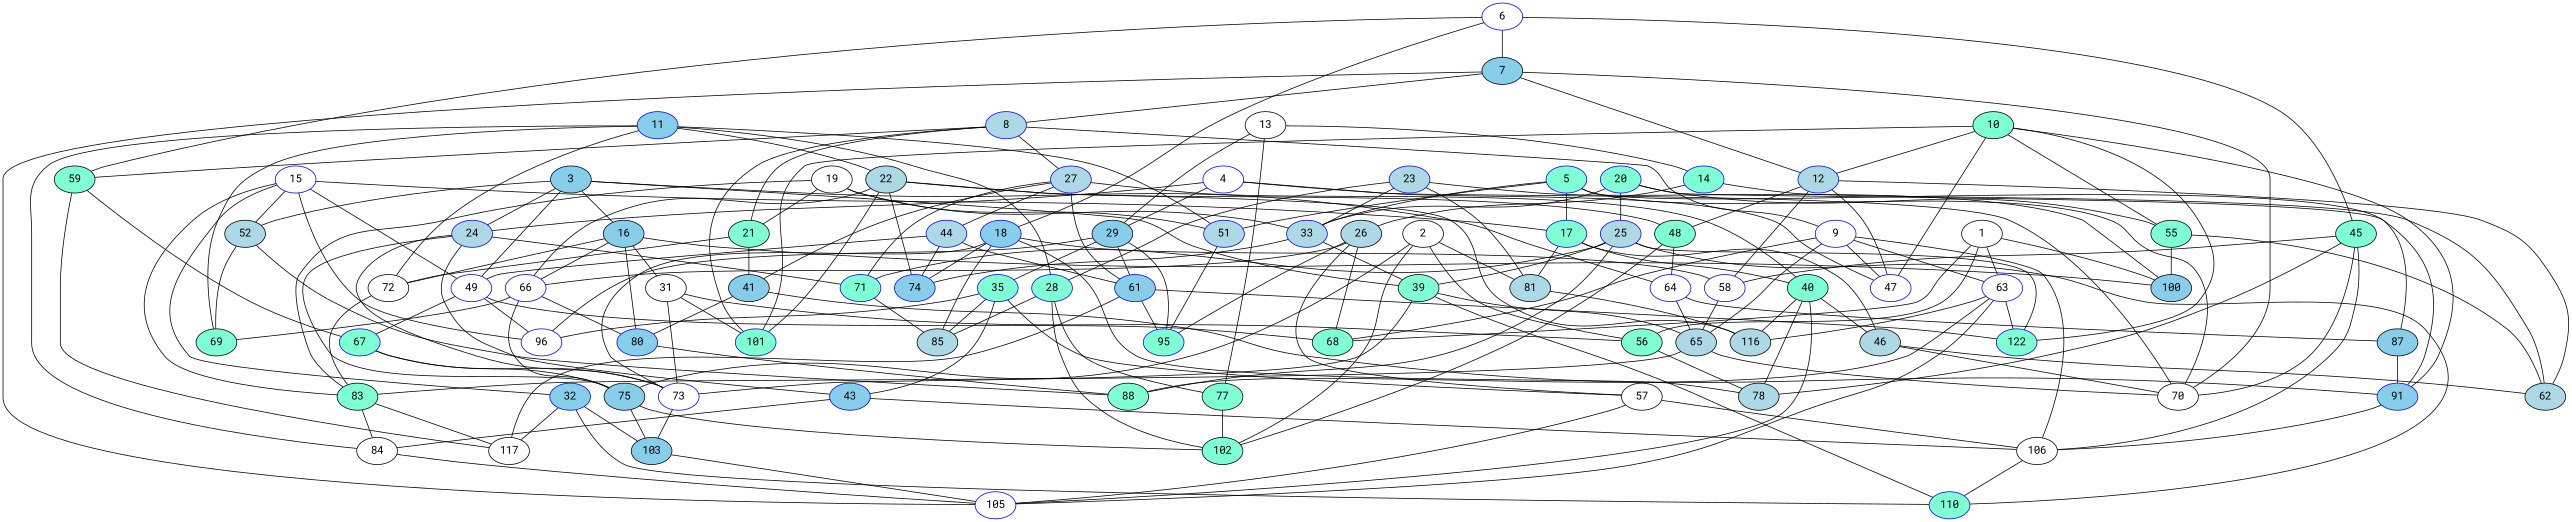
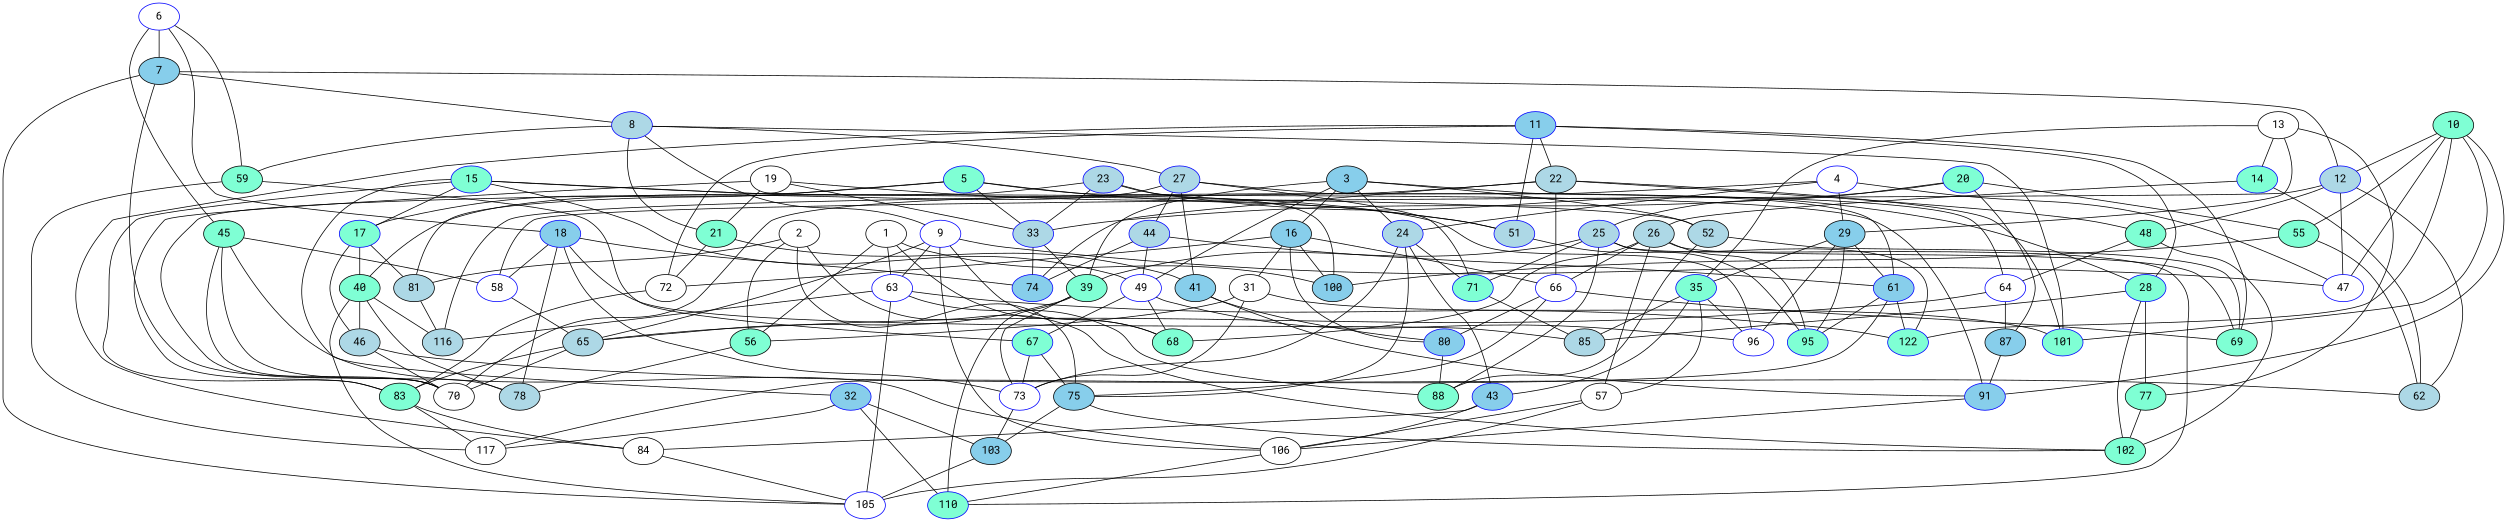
edge "13" -- "35": added
node "15": fillcolor white -> aquamarine
edge "26" -- "69": added
